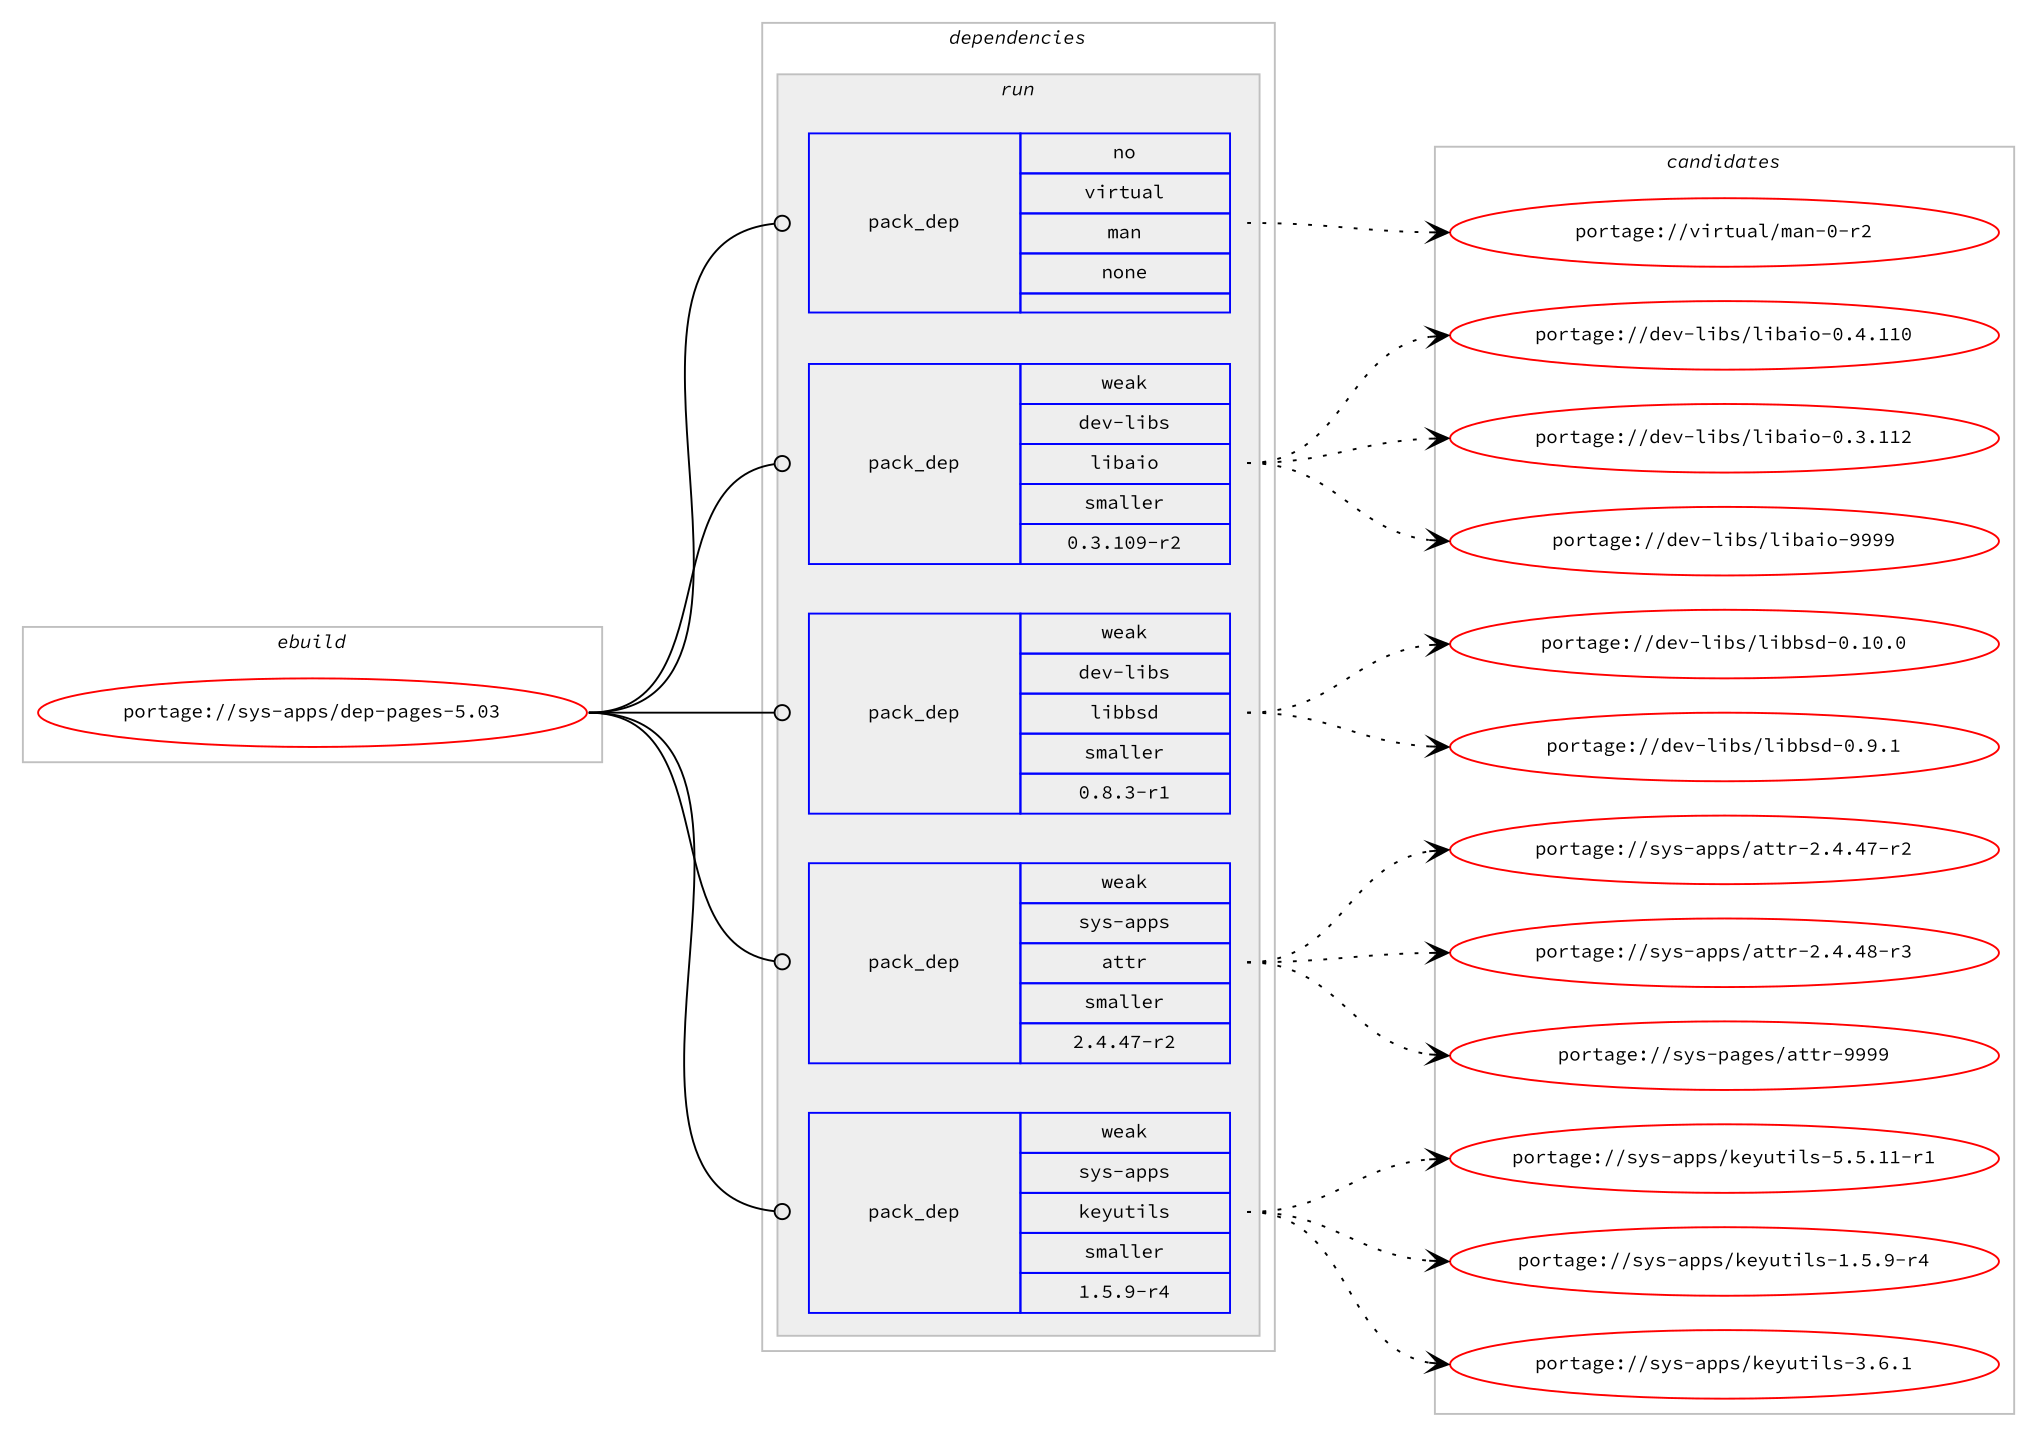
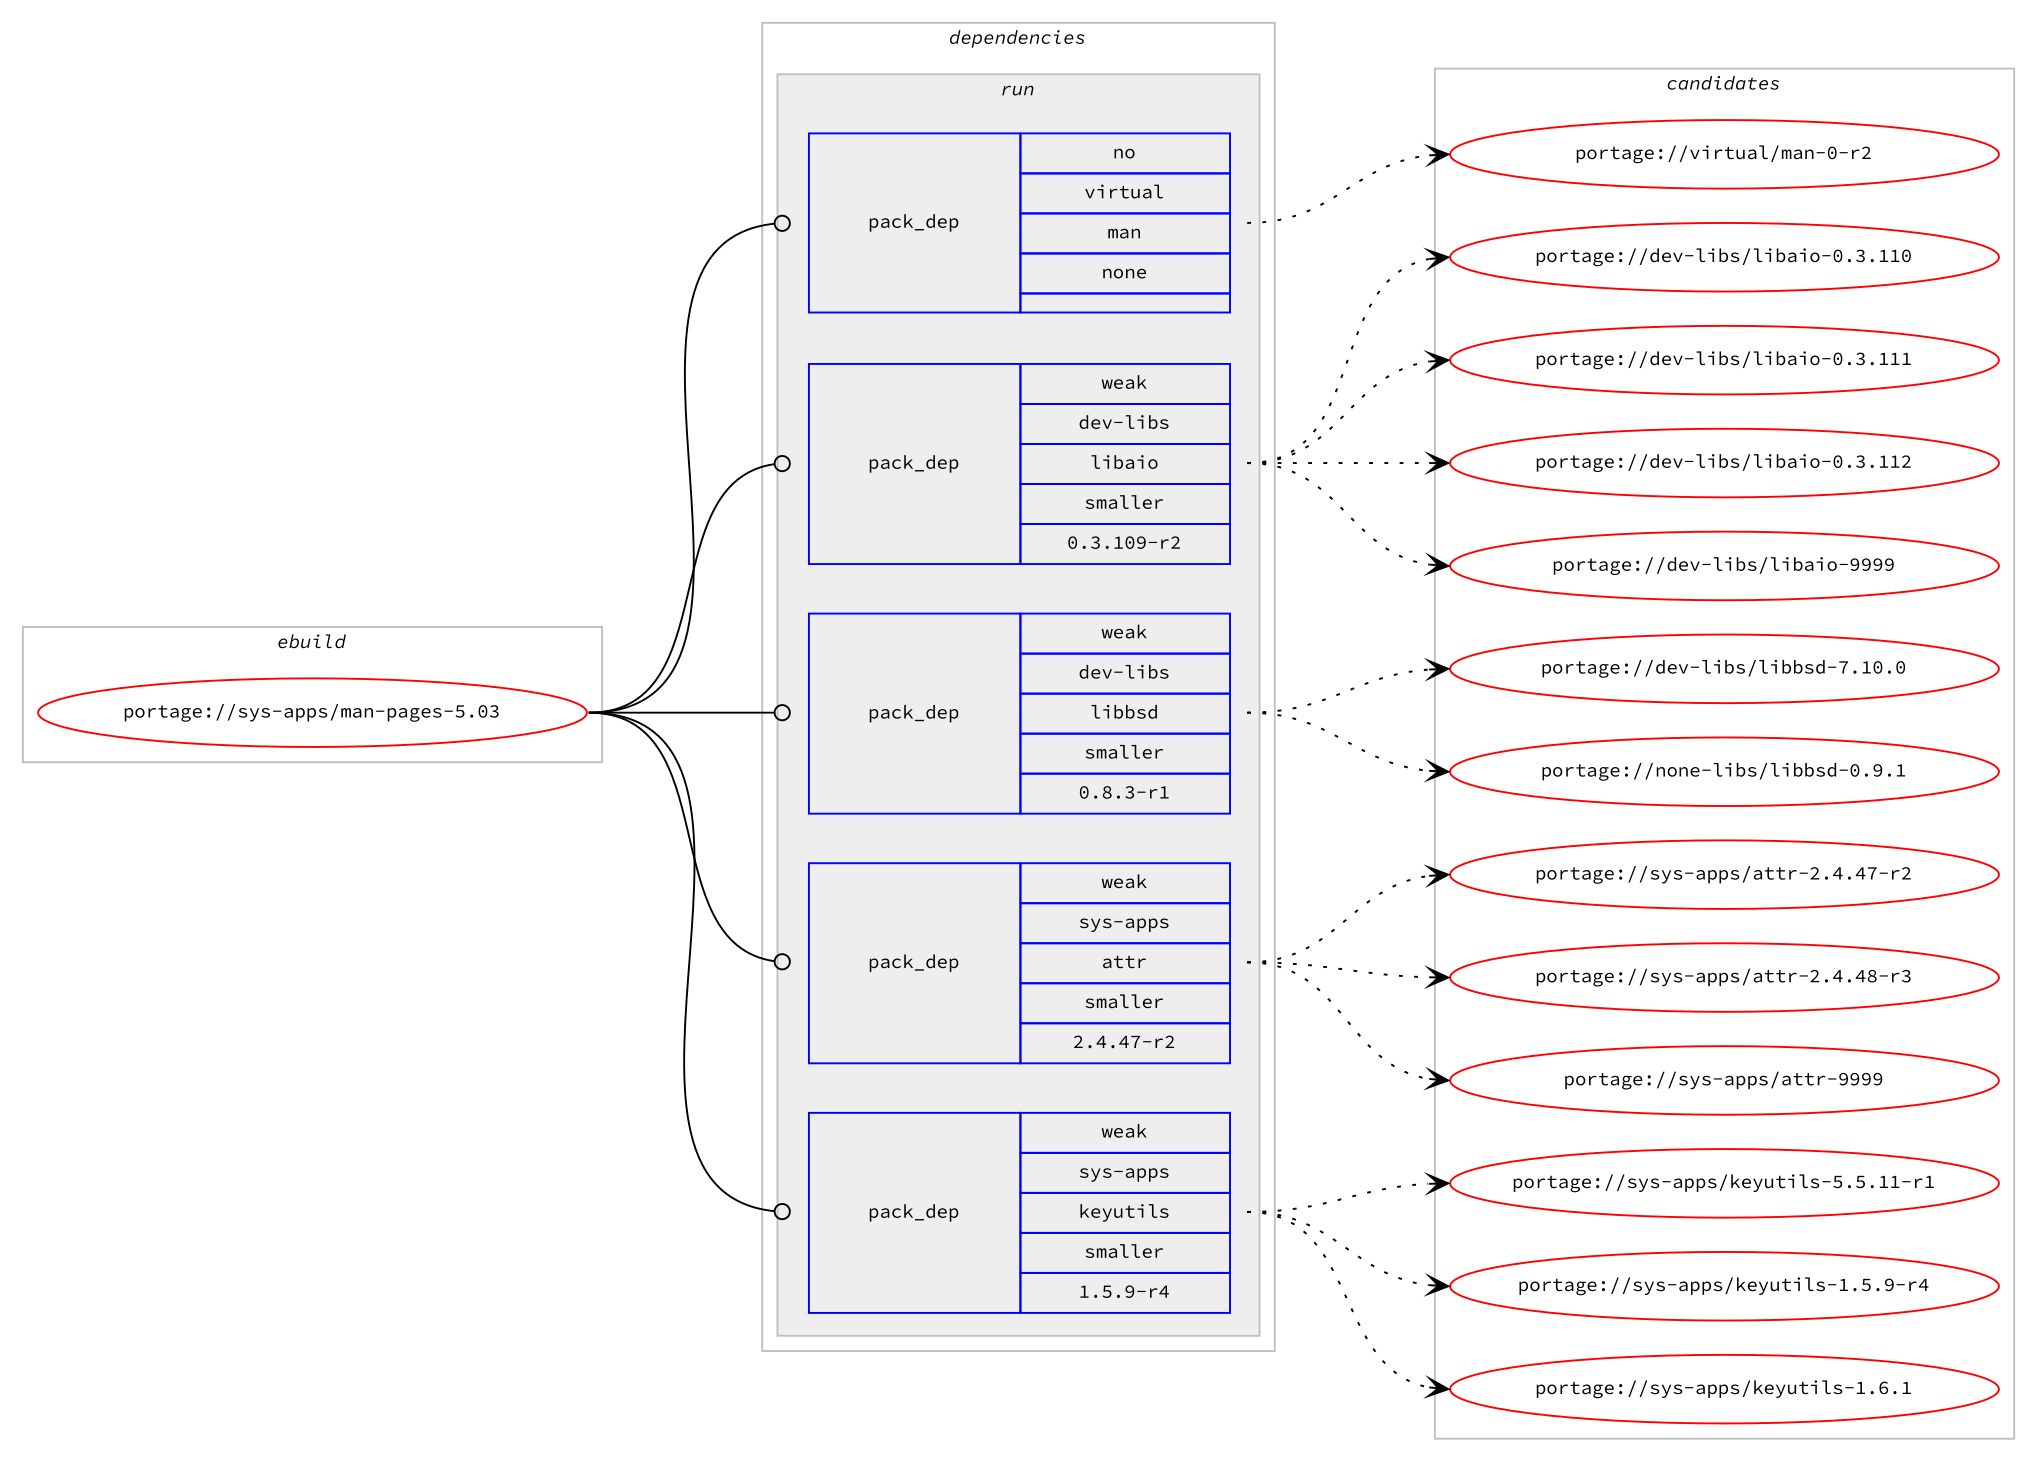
node "portage://dev-libs/libaio-0.4.110": label "portage://dev-libs/libaio-0.4.110" -> "portage://dev-libs/libaio-0.3.110"
node "portage://dev-libs/libaio-0.3.111": added
node "portage://dev-libs/libbsd-0.10.0": label "portage://dev-libs/libbsd-0.10.0" -> "portage://dev-libs/libbsd-7.10.0"
node "portage://sys-apps/dep-pages-5.03": label "portage://sys-apps/dep-pages-5.03" -> "portage://sys-apps/man-pages-5.03"
node "portage://dev-libs/libbsd-0.9.1": label "portage://dev-libs/libbsd-0.9.1" -> "portage://none-libs/libbsd-0.9.1"
node "portage://sys-pages/attr-9999": label "portage://sys-pages/attr-9999" -> "portage://sys-apps/attr-9999"
node "portage://sys-apps/keyutils-3.6.1": label "portage://sys-apps/keyutils-3.6.1" -> "portage://sys-apps/keyutils-1.6.1"
